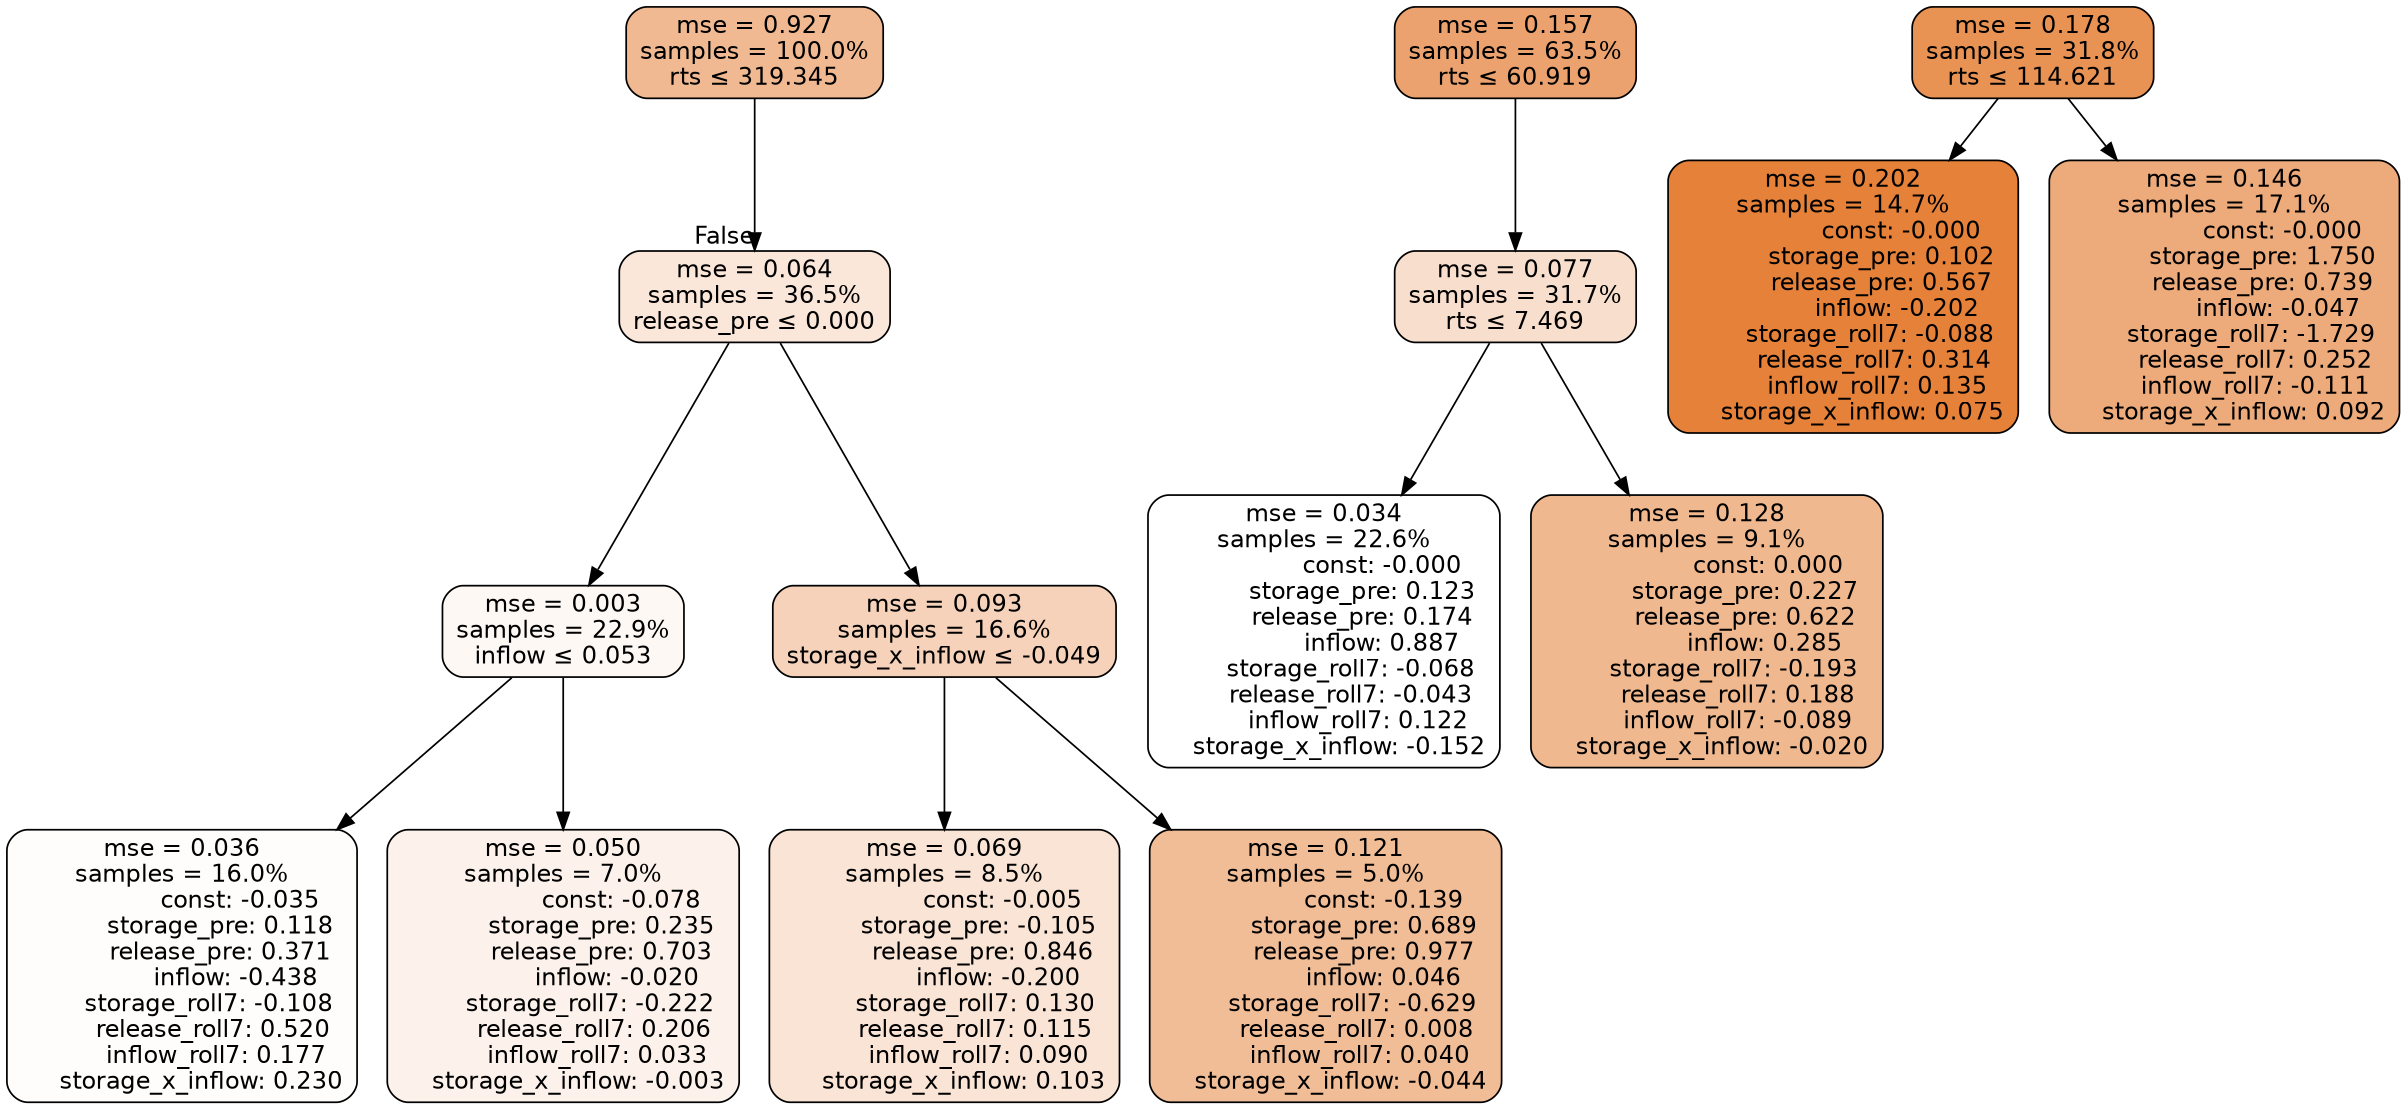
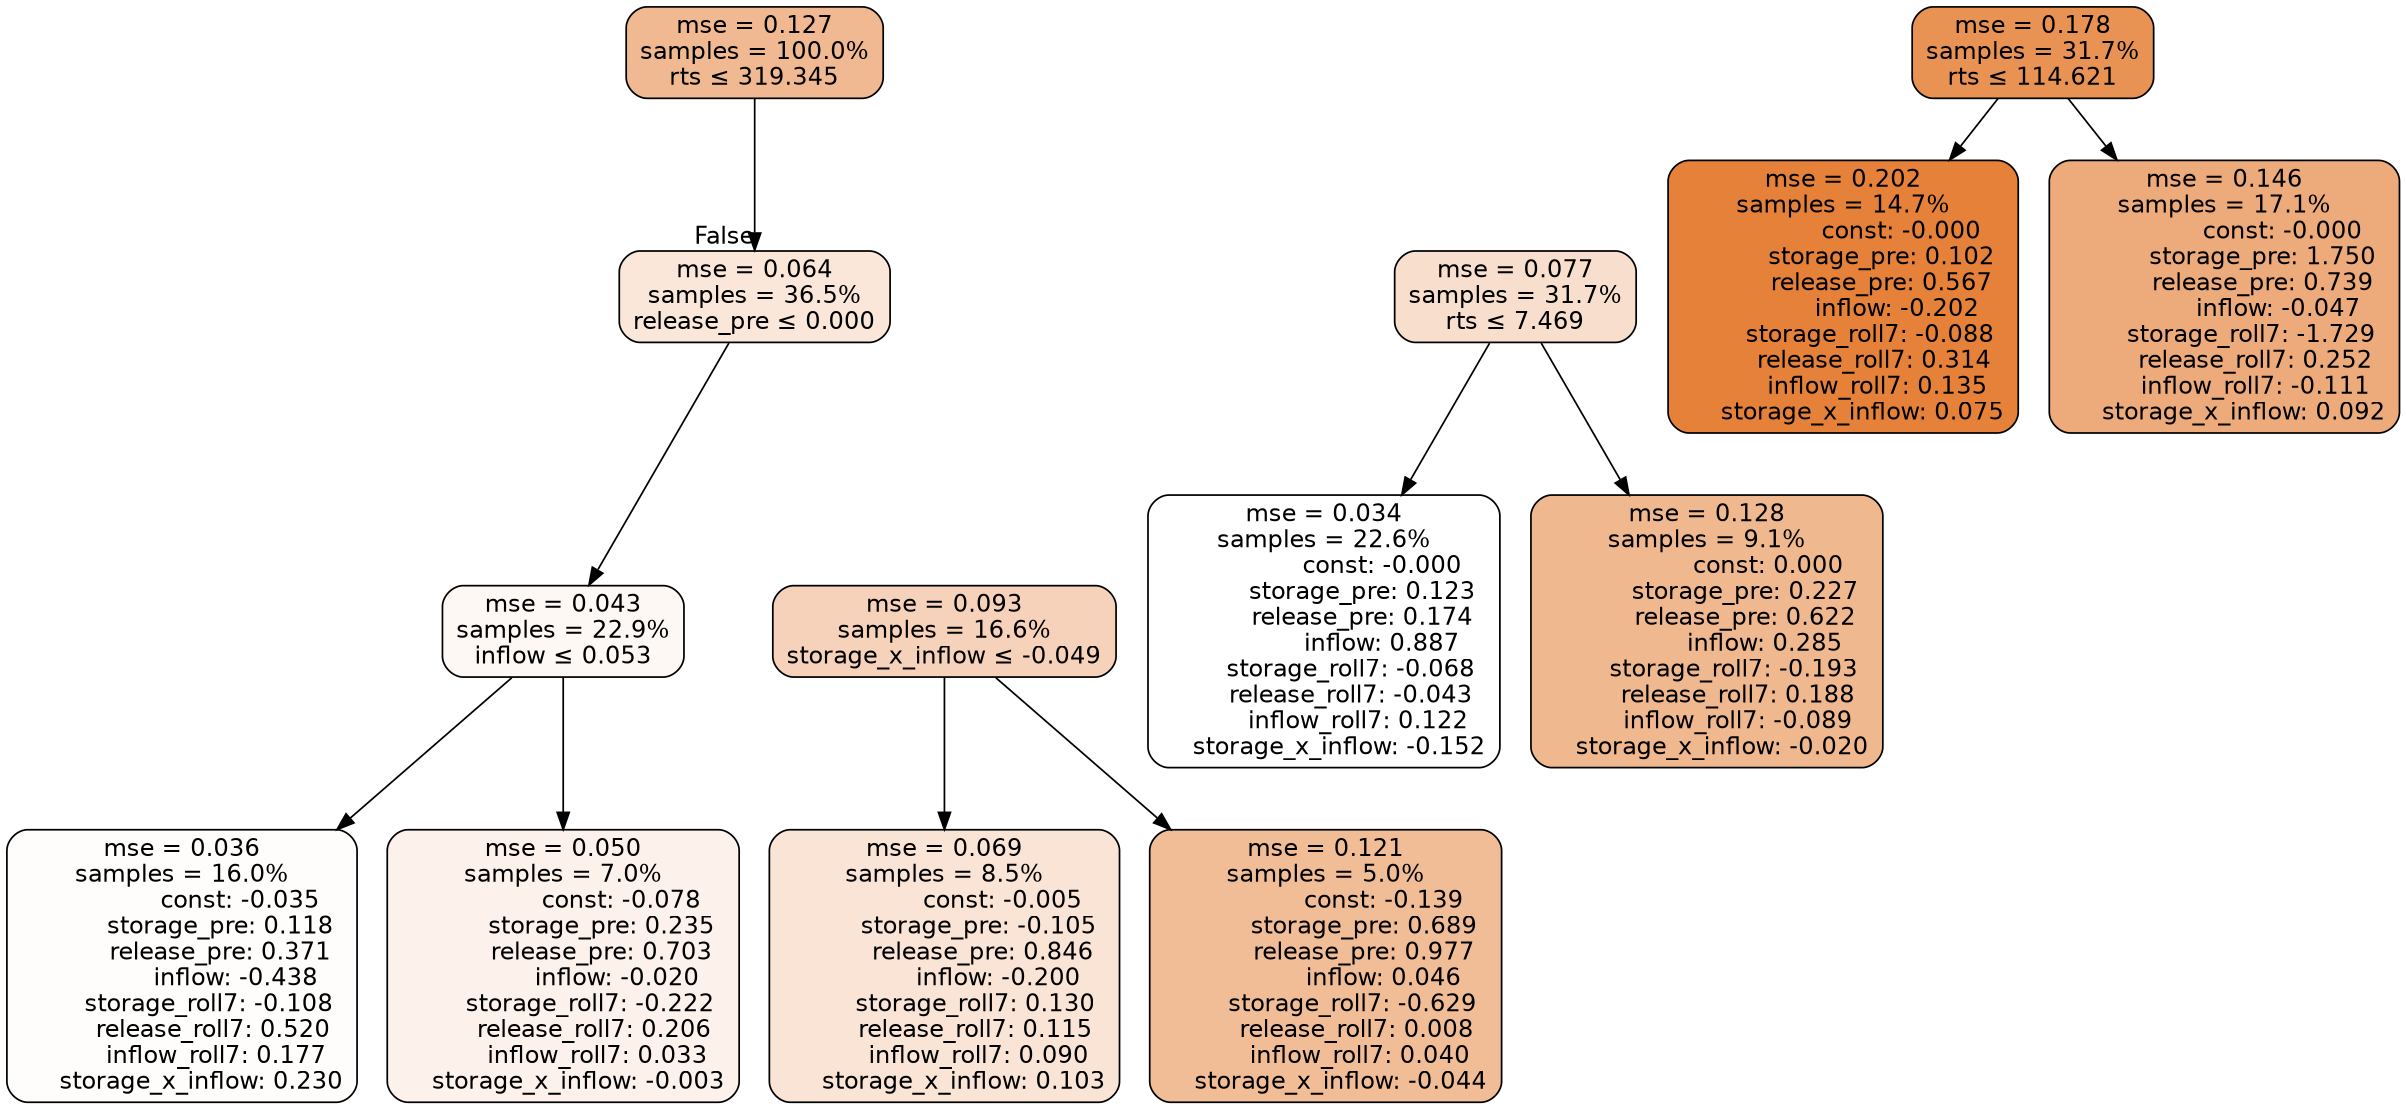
node "mse = 0.927 samples = 100.0% rts ≤ 319.345": label "mse = 0.927 samples = 100.0% rts ≤ 319.345" -> "mse = 0.127 samples = 100.0% rts ≤ 319.345"
node "mse = 0.157 samples = 63.5% rts ≤ 60.919": removed
node "mse = 0.178 samples = 31.8% rts ≤ 114.621": label "mse = 0.178 samples = 31.8% rts ≤ 114.621" -> "mse = 0.178 samples = 31.7% rts ≤ 114.621"
edge "mse = 0.064 samples = 36.5% release_pre ≤ 0.000" -> "mse = 0.093 samples = 16.6% storage_x_inflow ≤ -0.049": removed
node "mse = 0.003 samples = 22.9% inflow ≤ 0.053": label "mse = 0.003 samples = 22.9% inflow ≤ 0.053" -> "mse = 0.043 samples = 22.9% inflow ≤ 0.053"
